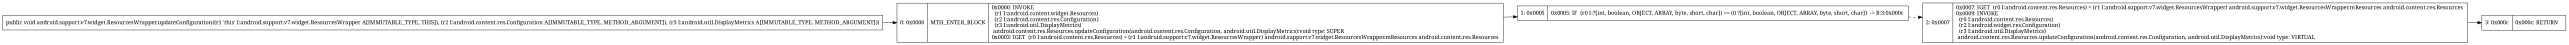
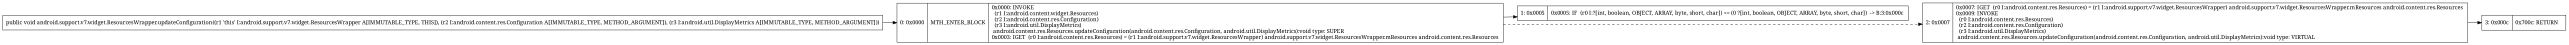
edge "1: 0x0005" -> "2: 0x0007": now "0: 0x0000" -> "2: 0x0007"
node "3: 0x000c": text "0x000c: RETURN" -> "0x700c: RETURN"
node "2: 0x0007": text "(r2 I:android.widget.res.Configuration)" -> "(r2 I:android.content.res.Configuration)"
